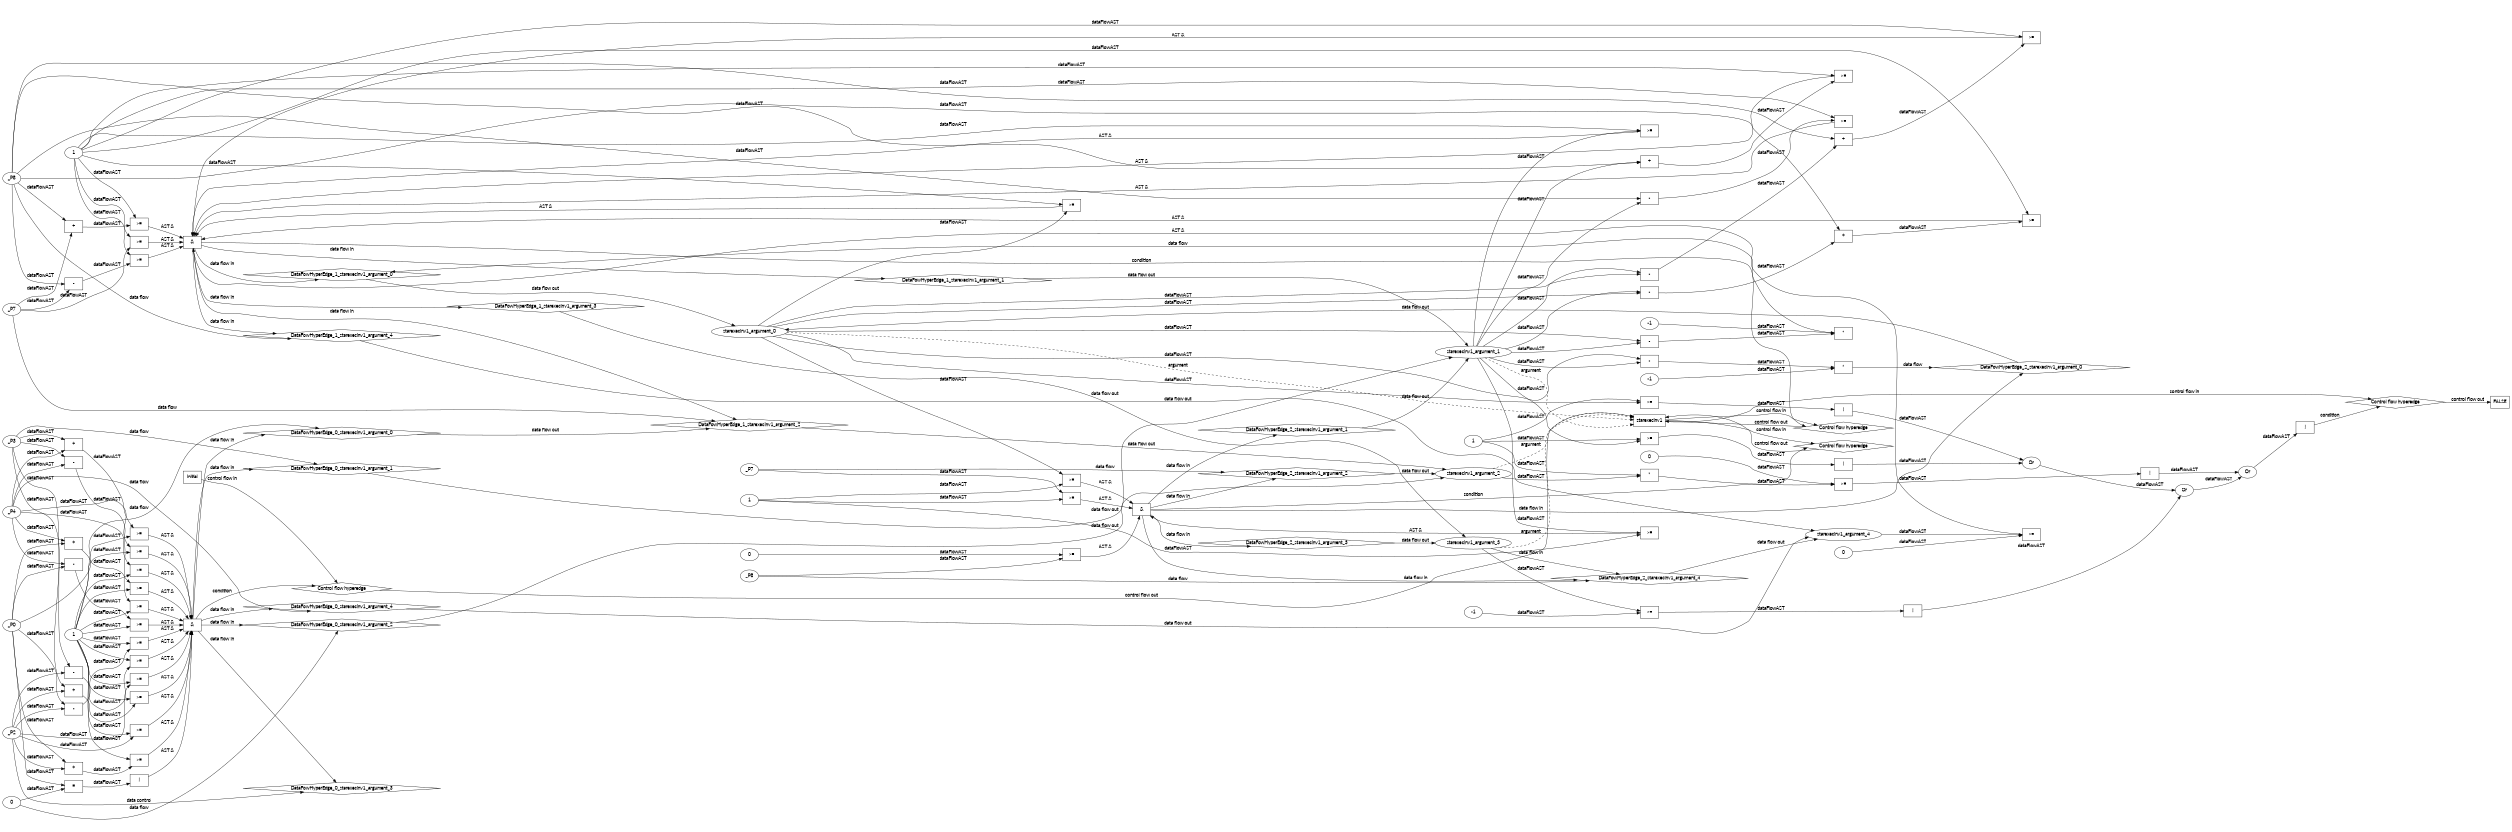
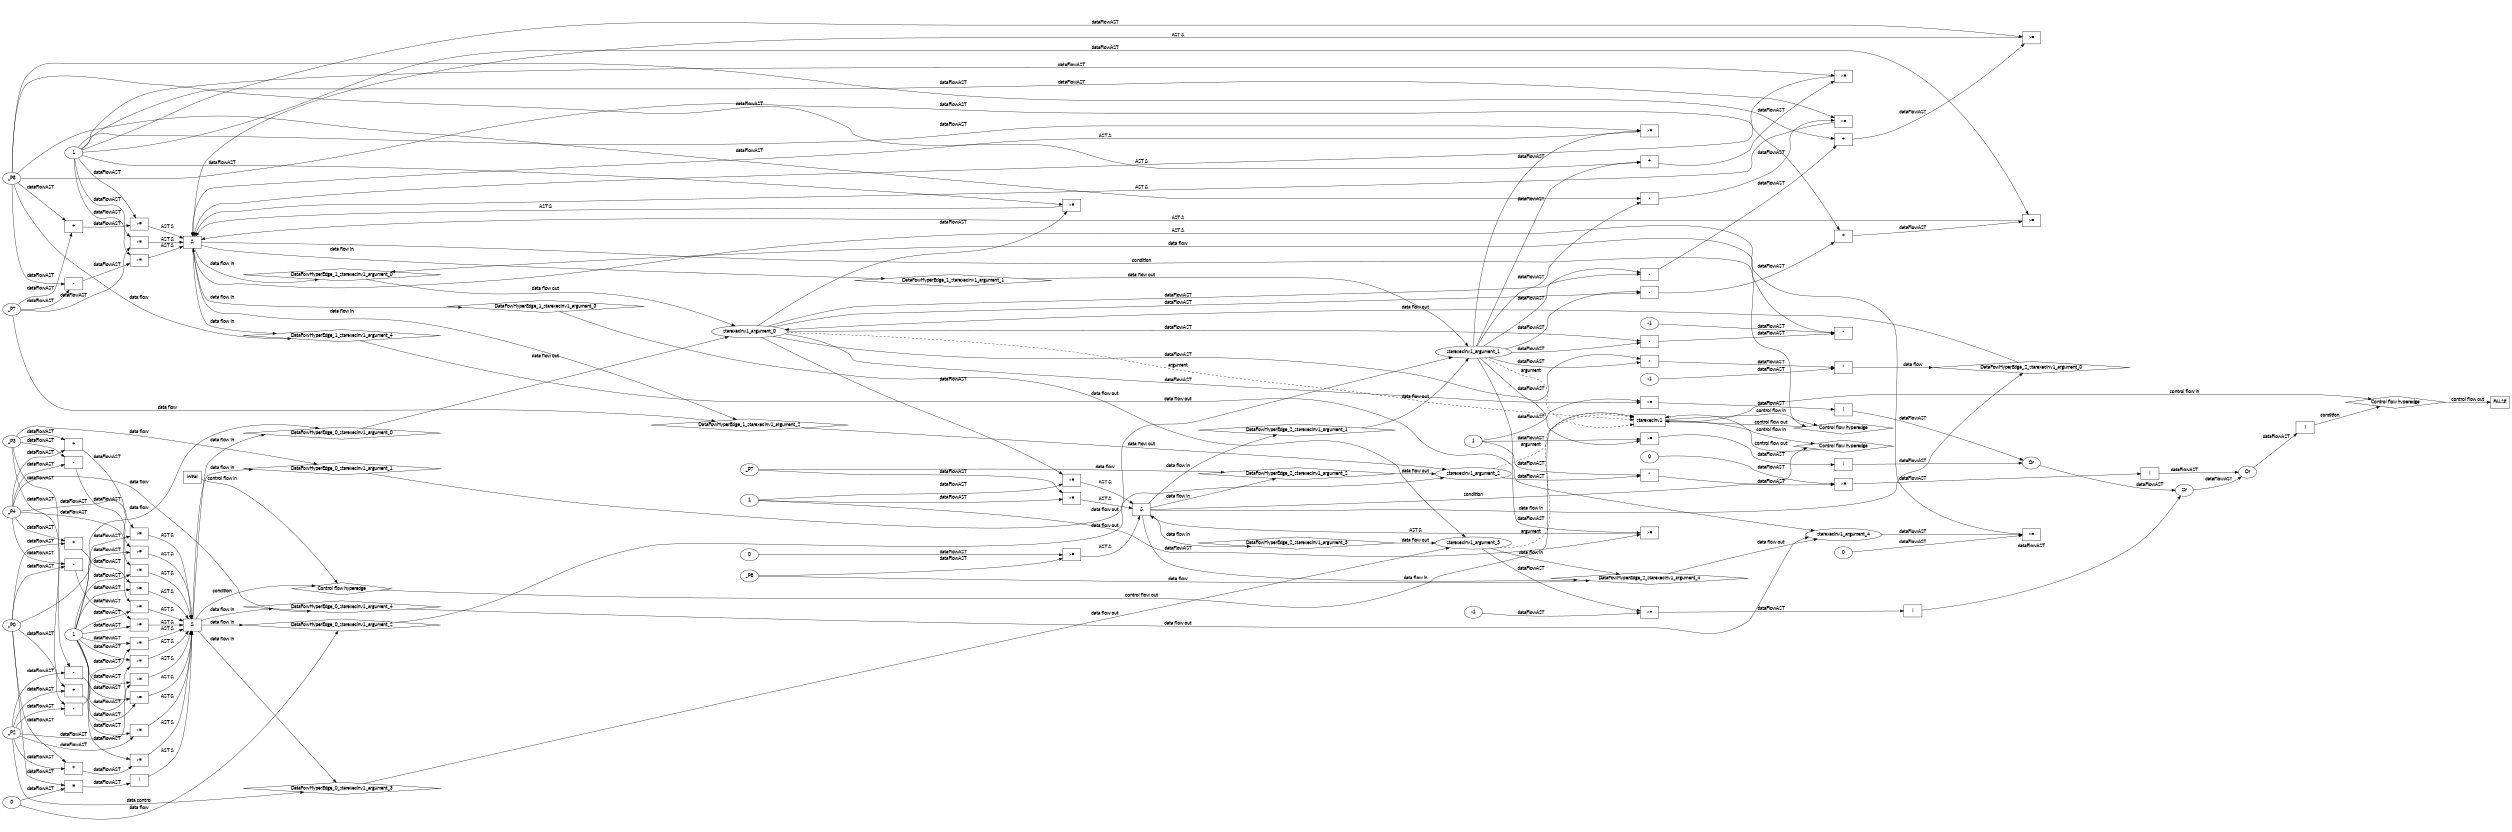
edge "DataFowHyperEdge_0_starexecinv1_argument_0" -> "DataFowHyperEdge_1_starexecinv1_argument_2": now "DataFowHyperEdge_0_starexecinv1_argument_0" -> "starexecinv1_argument_0"
edge "DataFowHyperEdge_0_starexecinv1_argument_3" -> "starexecinv1_argument_3": added, label "data flow out"
